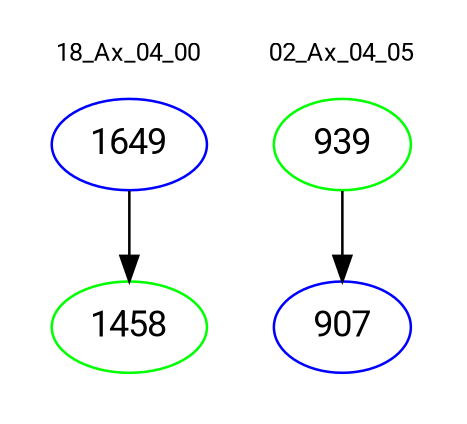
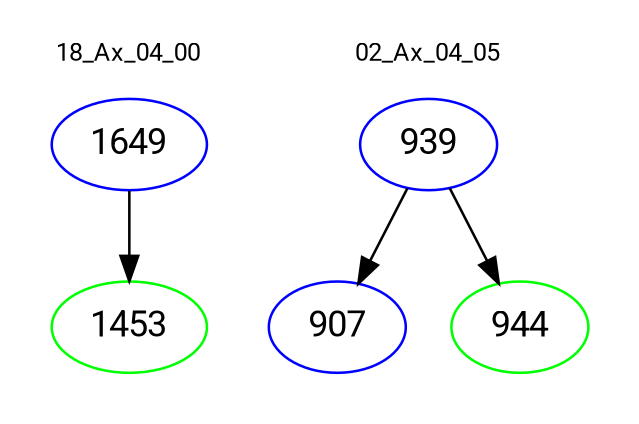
node "939": color green -> blue
node "1458": label "1458" -> "1453"
node "944": added
